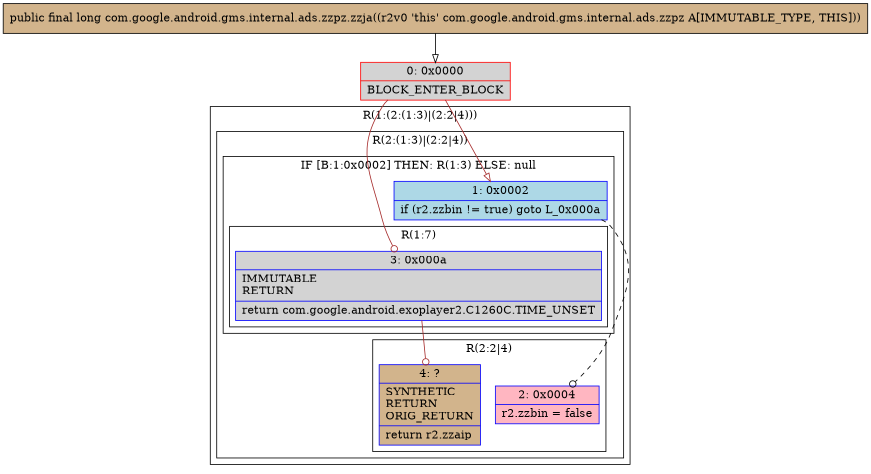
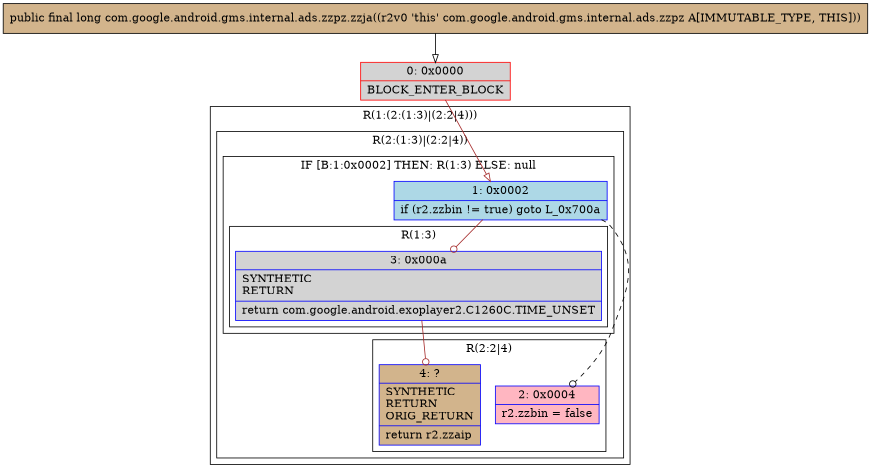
edge "0: 0x0000" -> "3: 0x000a": now "1: 0x0002" -> "3: 0x000a"
node "1: 0x0002": text "if (r2.zzbin != true) goto L_0x000a" -> "if (r2.zzbin != true) goto L_0x700a"
cluster "R(1:7)": label "R(1:7)" -> "R(1:3)"
node "3: 0x000a": text "IMMUTABLE" -> "SYNTHETIC"
